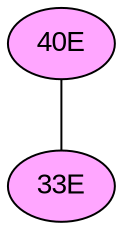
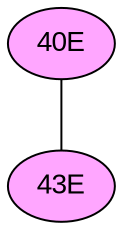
node "33E": label "33E" -> "43E"
